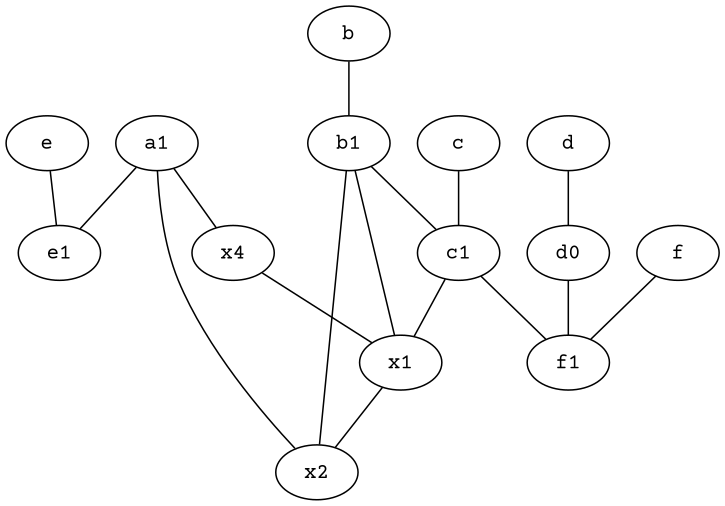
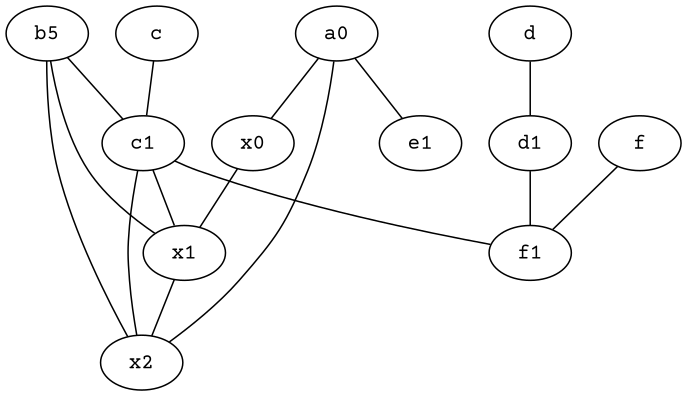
node "b": removed
node "e": removed
node "a1": label "a1" -> "a0"
node "b1": label "b1" -> "b5"
edge "c1" -- "x2": added
node "x4": label "x4" -> "x0"
node "d0": label "d0" -> "d1"
